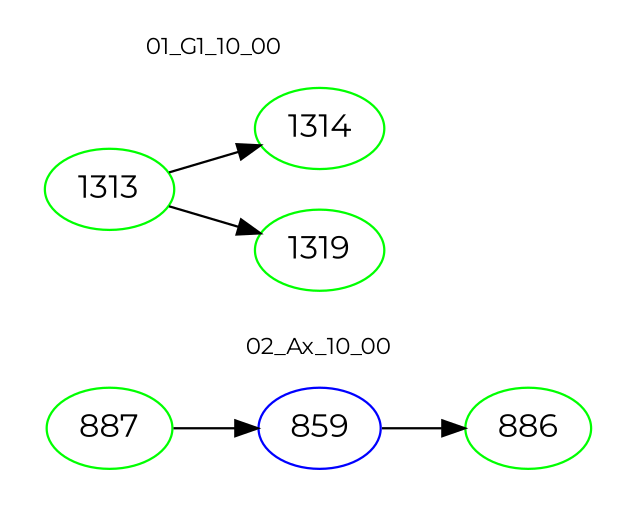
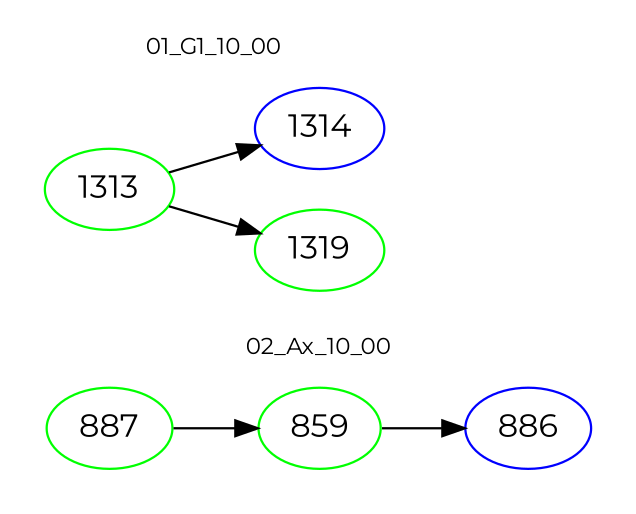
node "1314": color green -> blue
node "859": color blue -> green
node "886": color green -> blue
